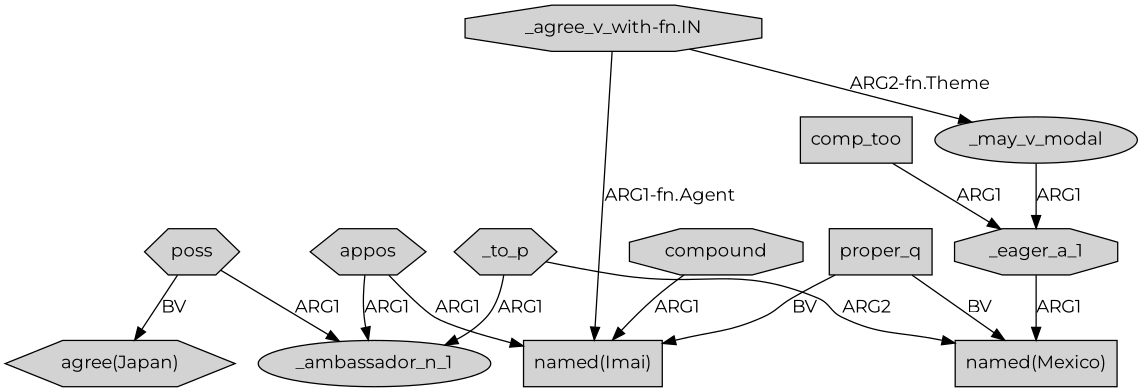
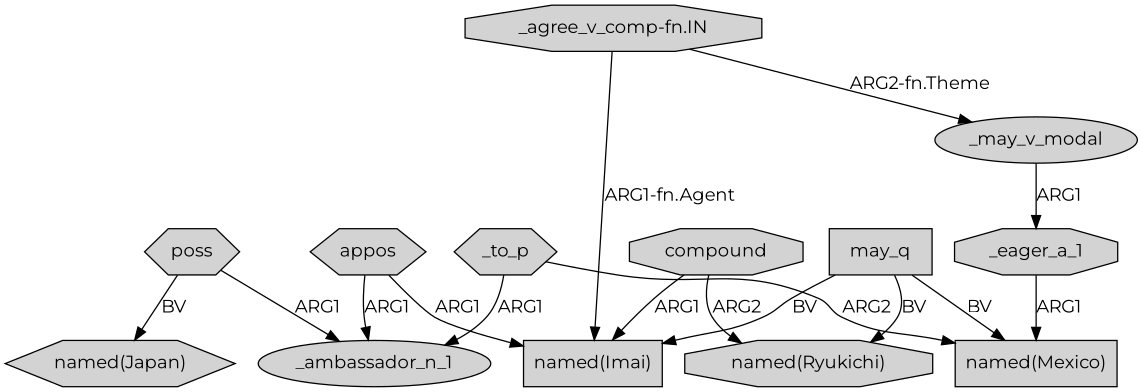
node "_agree_v_with-fn.IN": label "_agree_v_with-fn.IN" -> "_agree_v_comp-fn.IN"
node "comp_too": removed
node "proper_q": label "proper_q" -> "may_q"
node "agree(Japan)": label "agree(Japan)" -> "named(Japan)"
node "named(Ryukichi)": added
